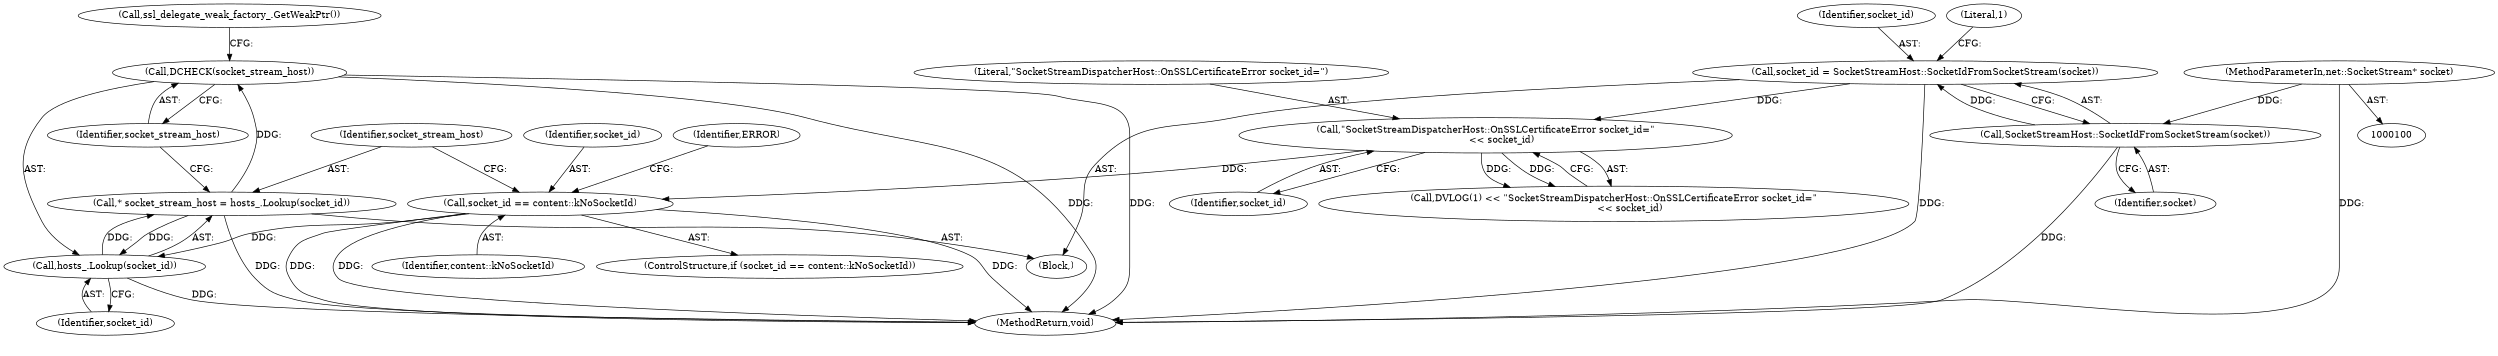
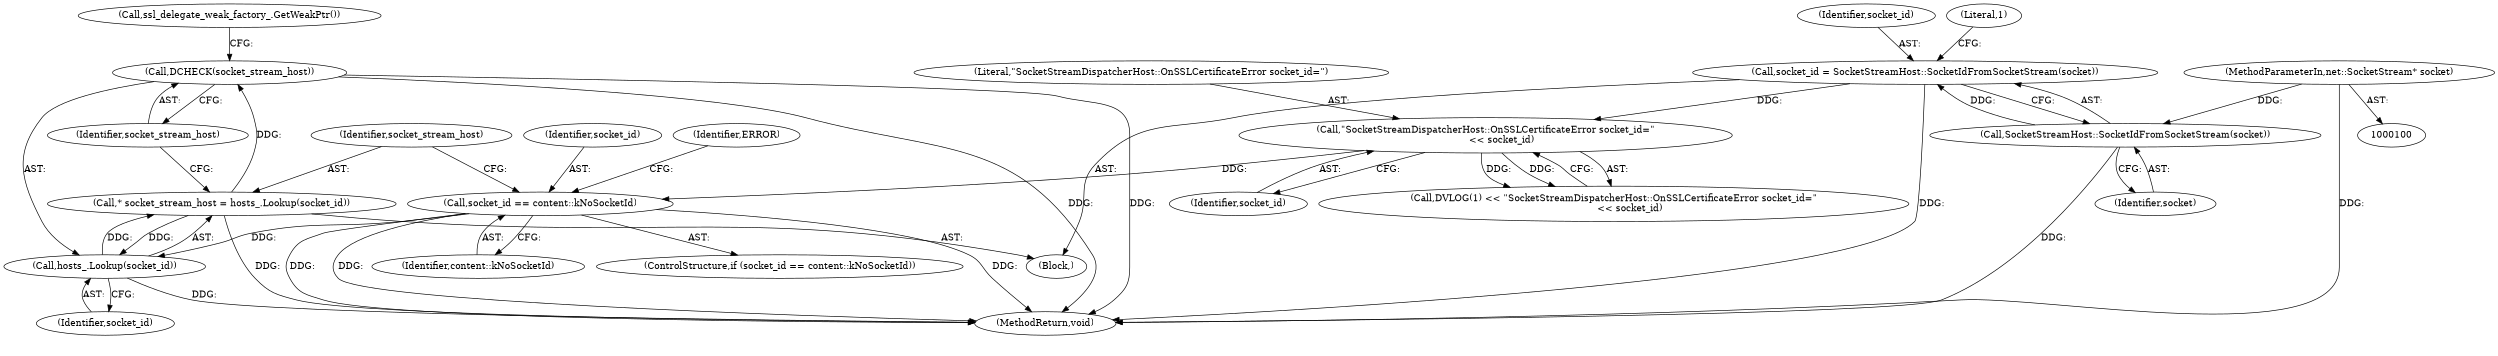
edge "(Call,socket_id == content::kNoSocketId)" -> "(Identifier,content::kNoSocketId)": added, label "CFG:"
